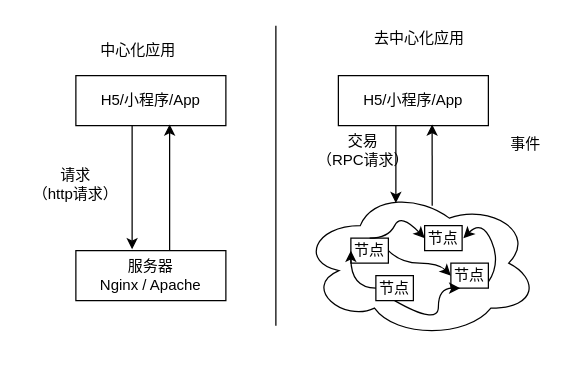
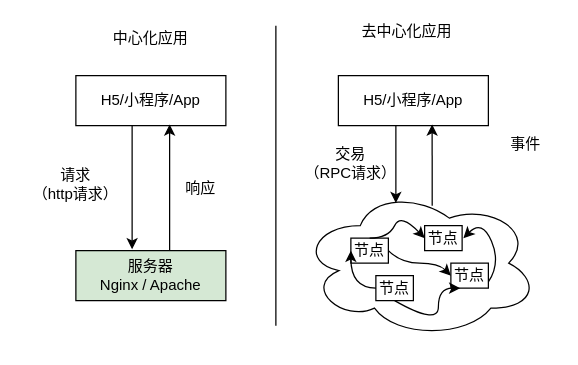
node "去中心化应用": moved (419, 38) -> (407, 32)
node "中心化应用": moved (138, 51) -> (151, 38)
node "交易 （RPC请求）": moved (363, 151) -> (351, 163)
node "响应": added
node "服务器 Nginx / Apache": fillcolor #ffffff -> #d5e8d4
